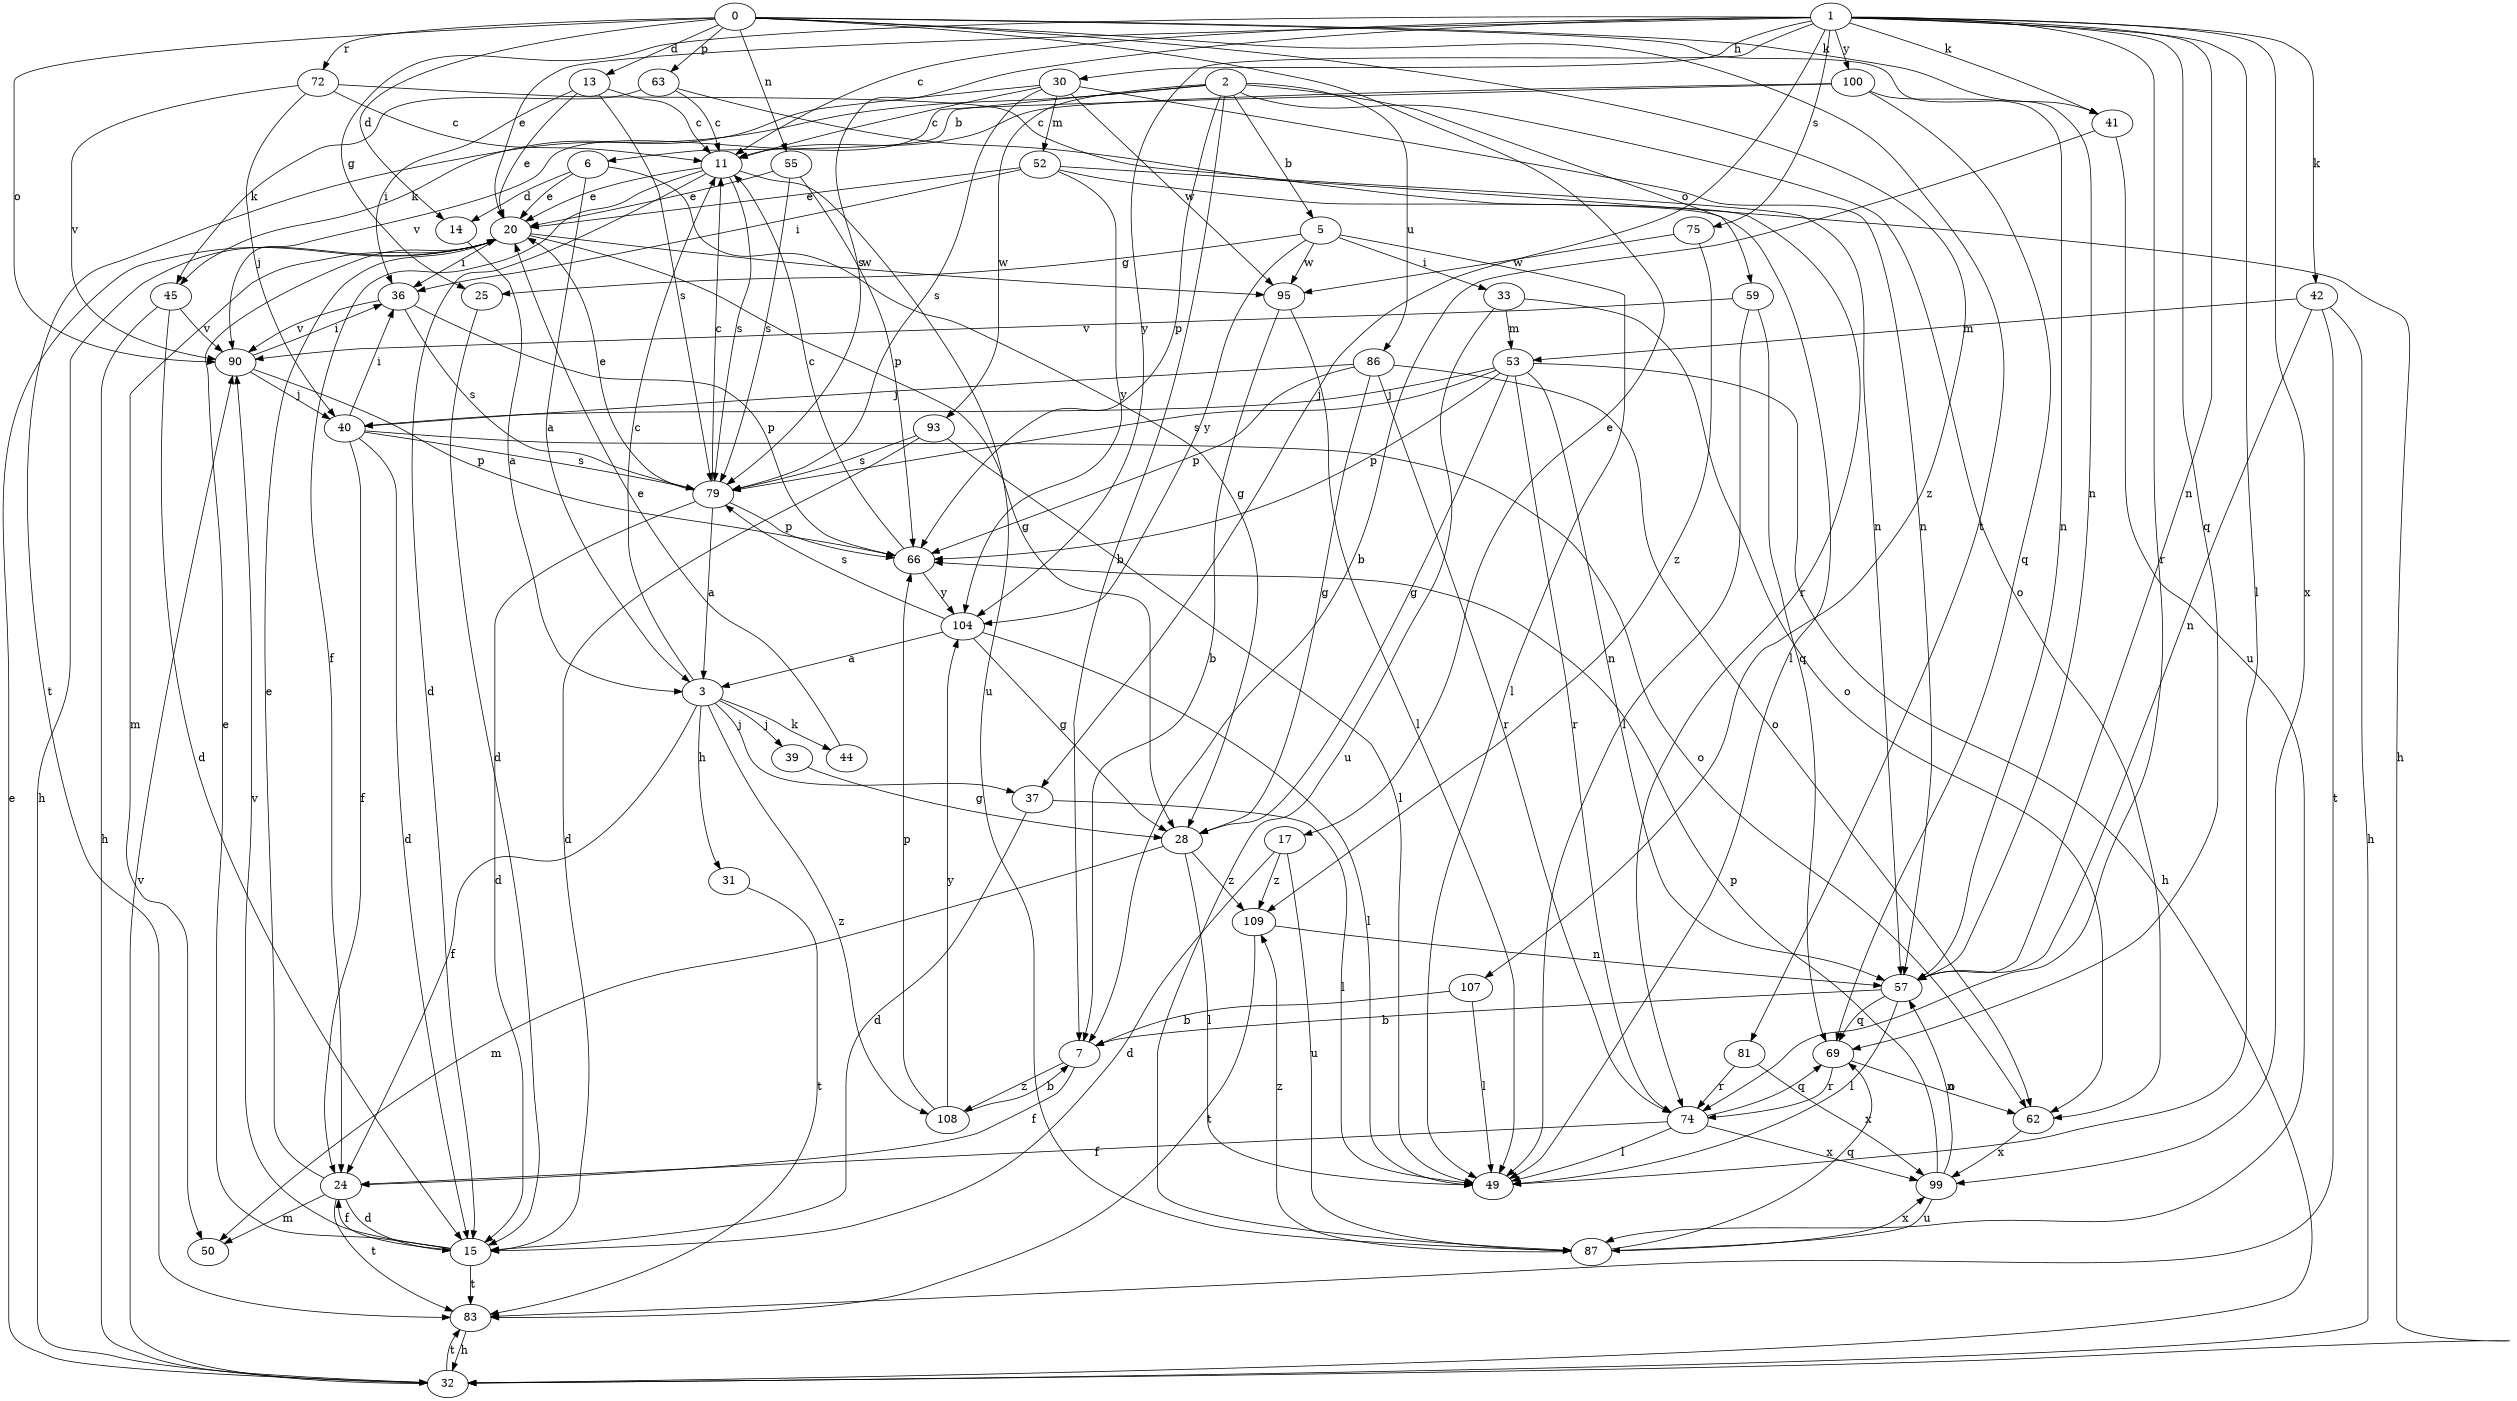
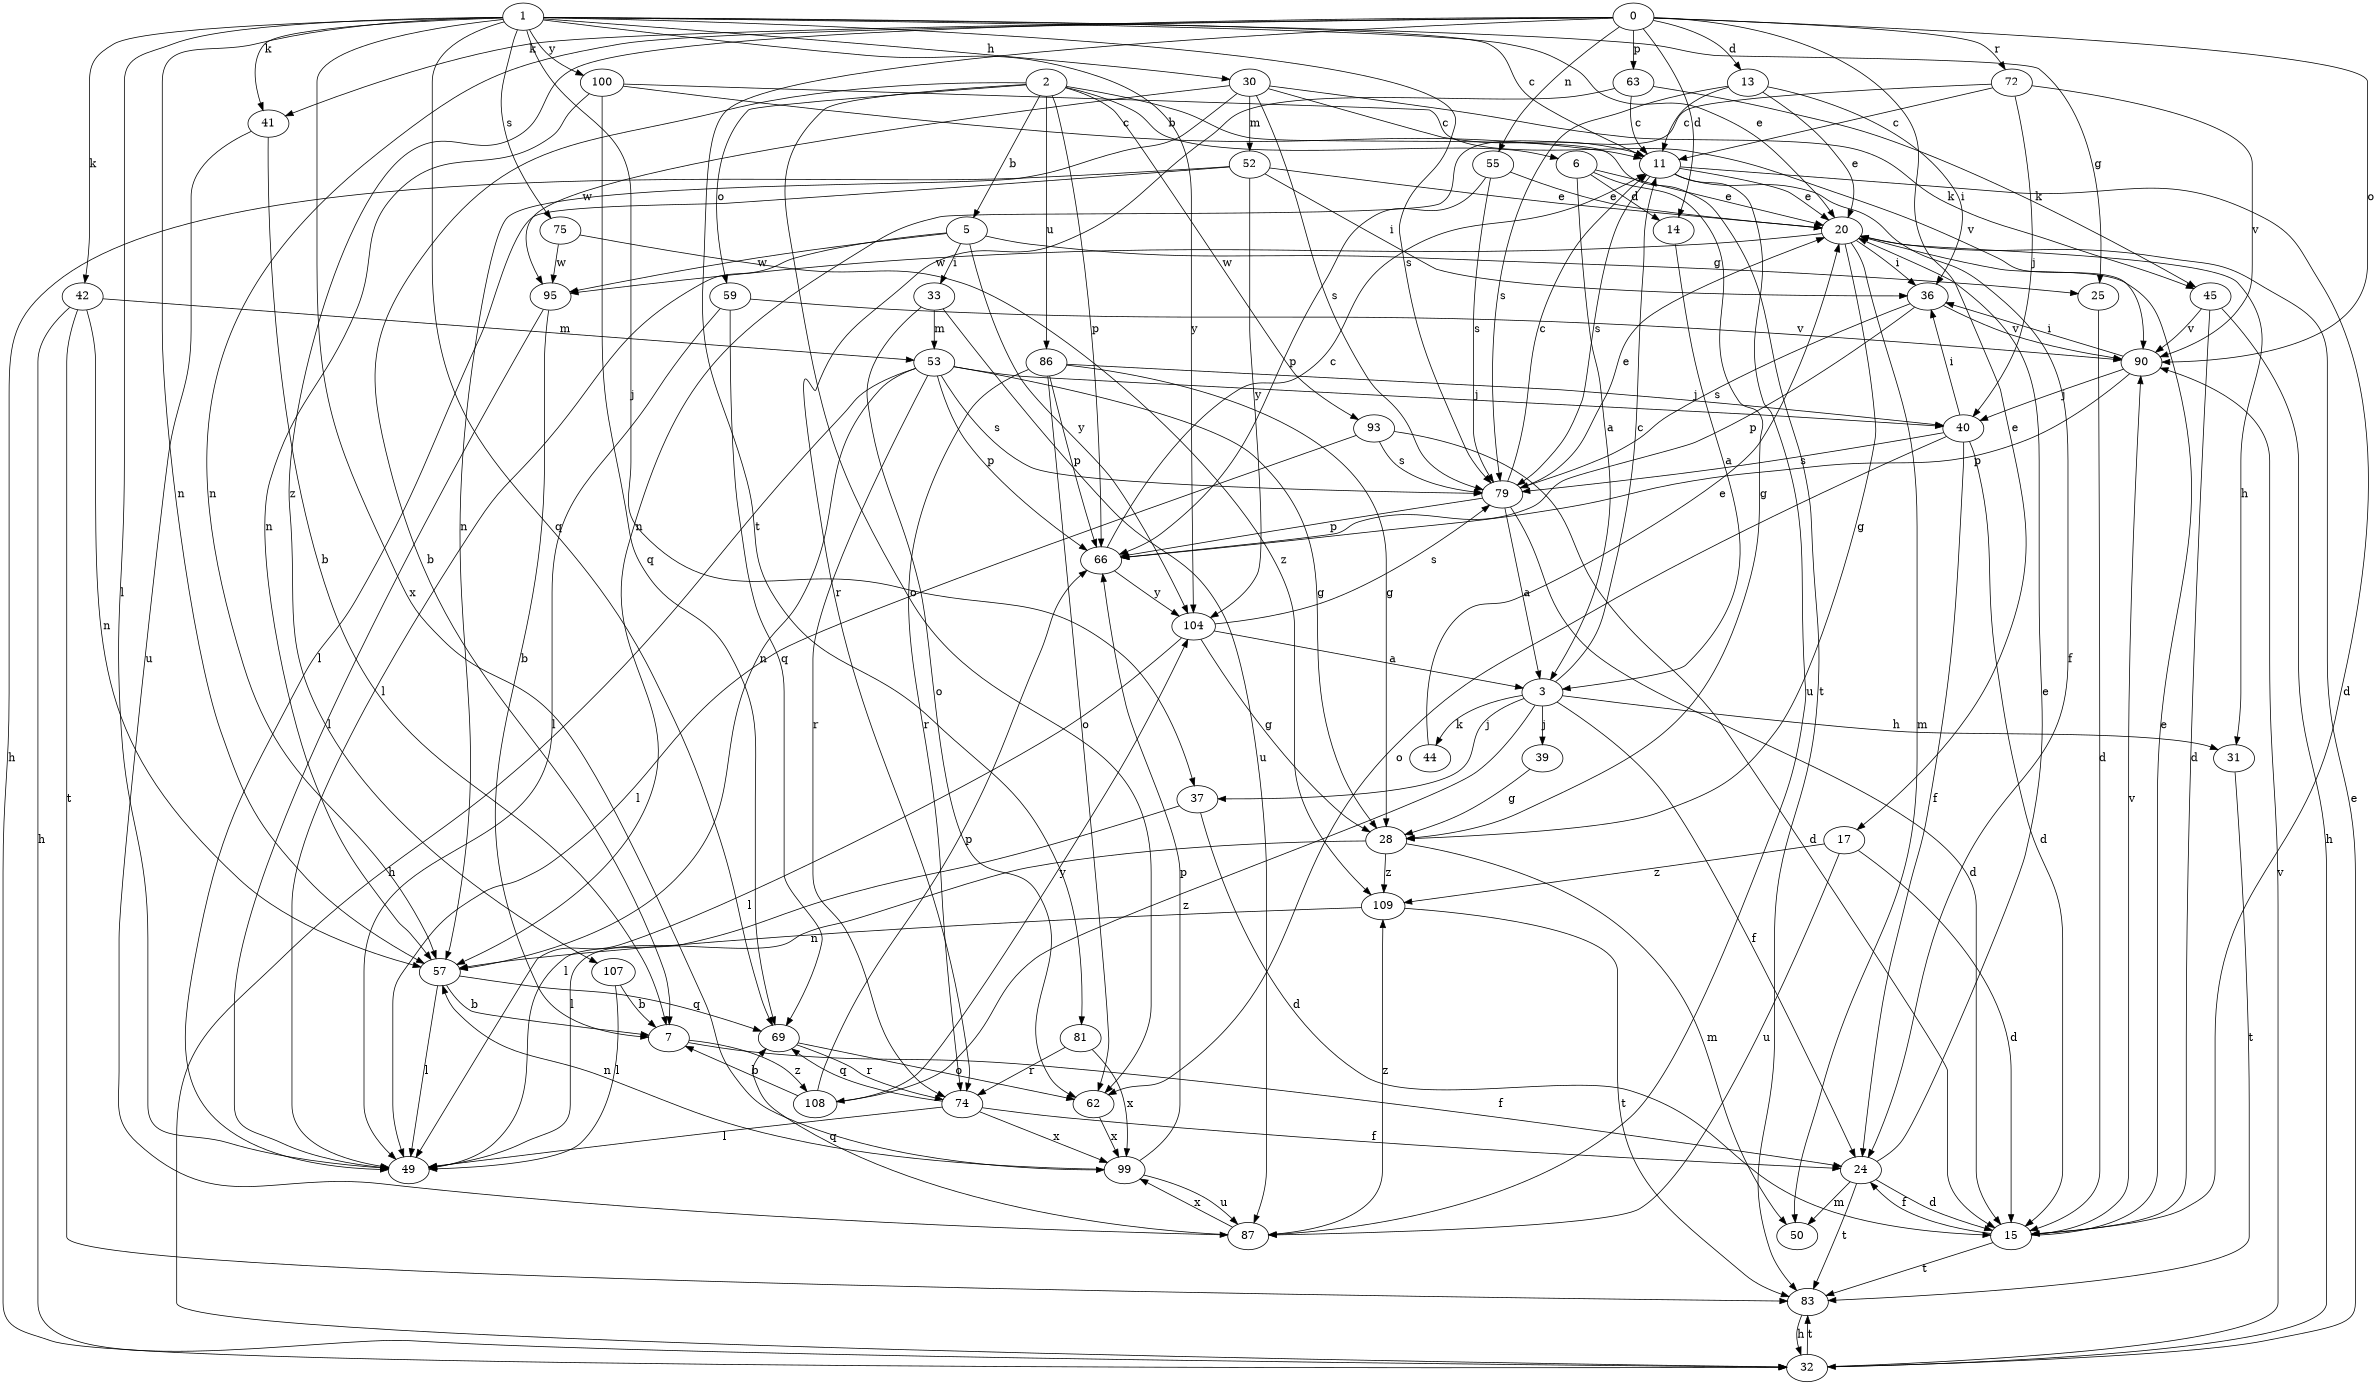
edge "1" -> "74": removed, label "r"
edge "20" -> "32": now "20" -> "31"
